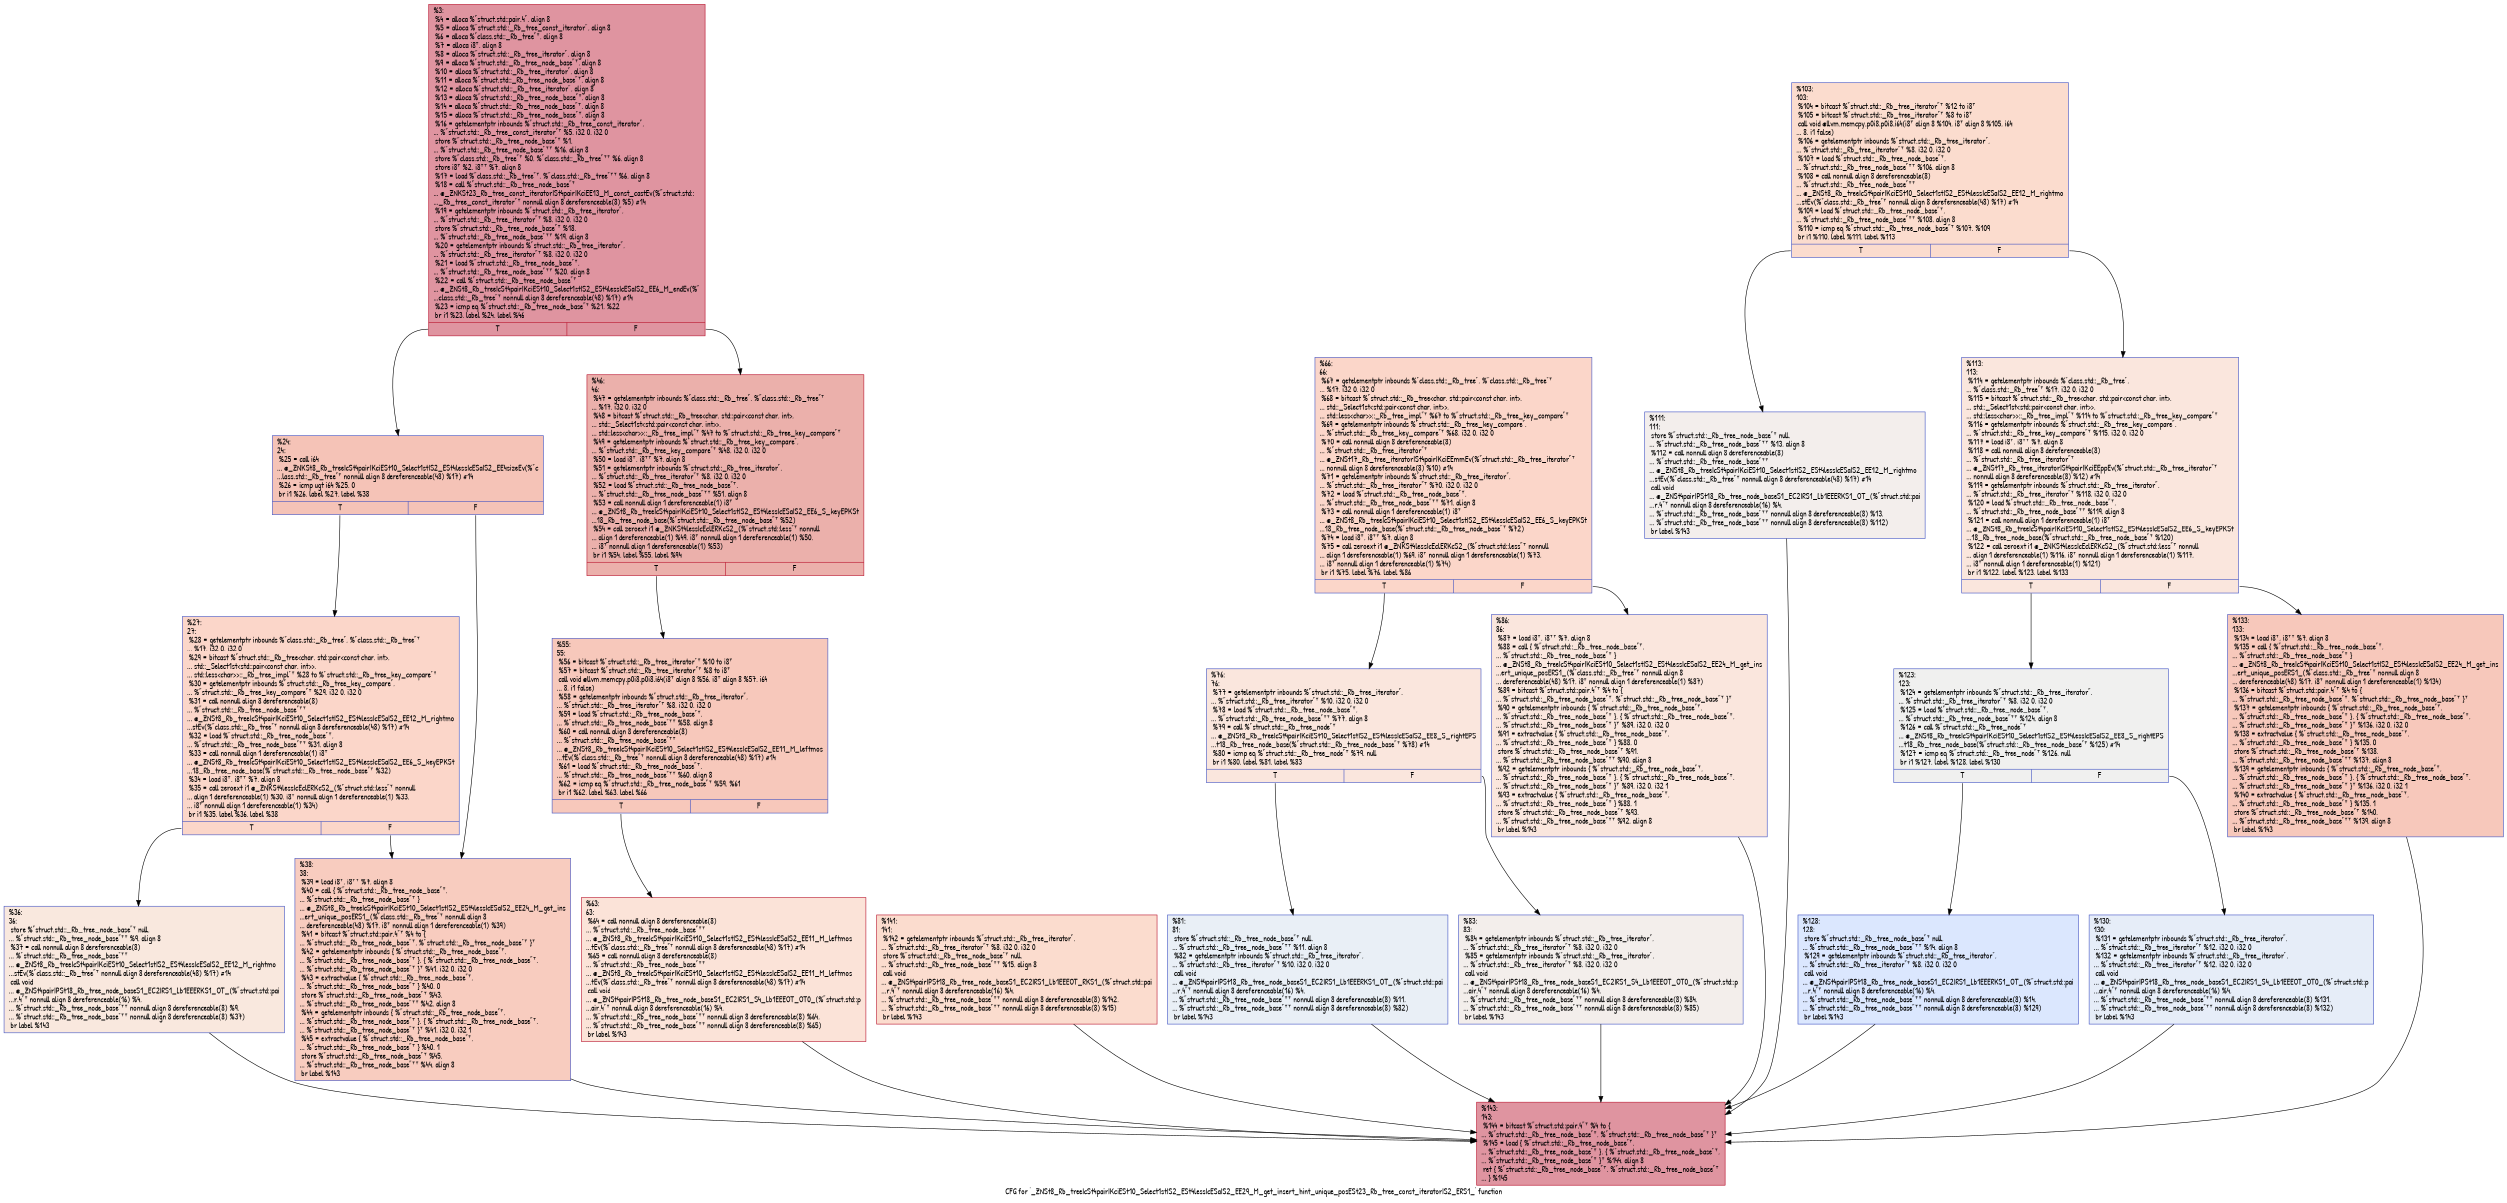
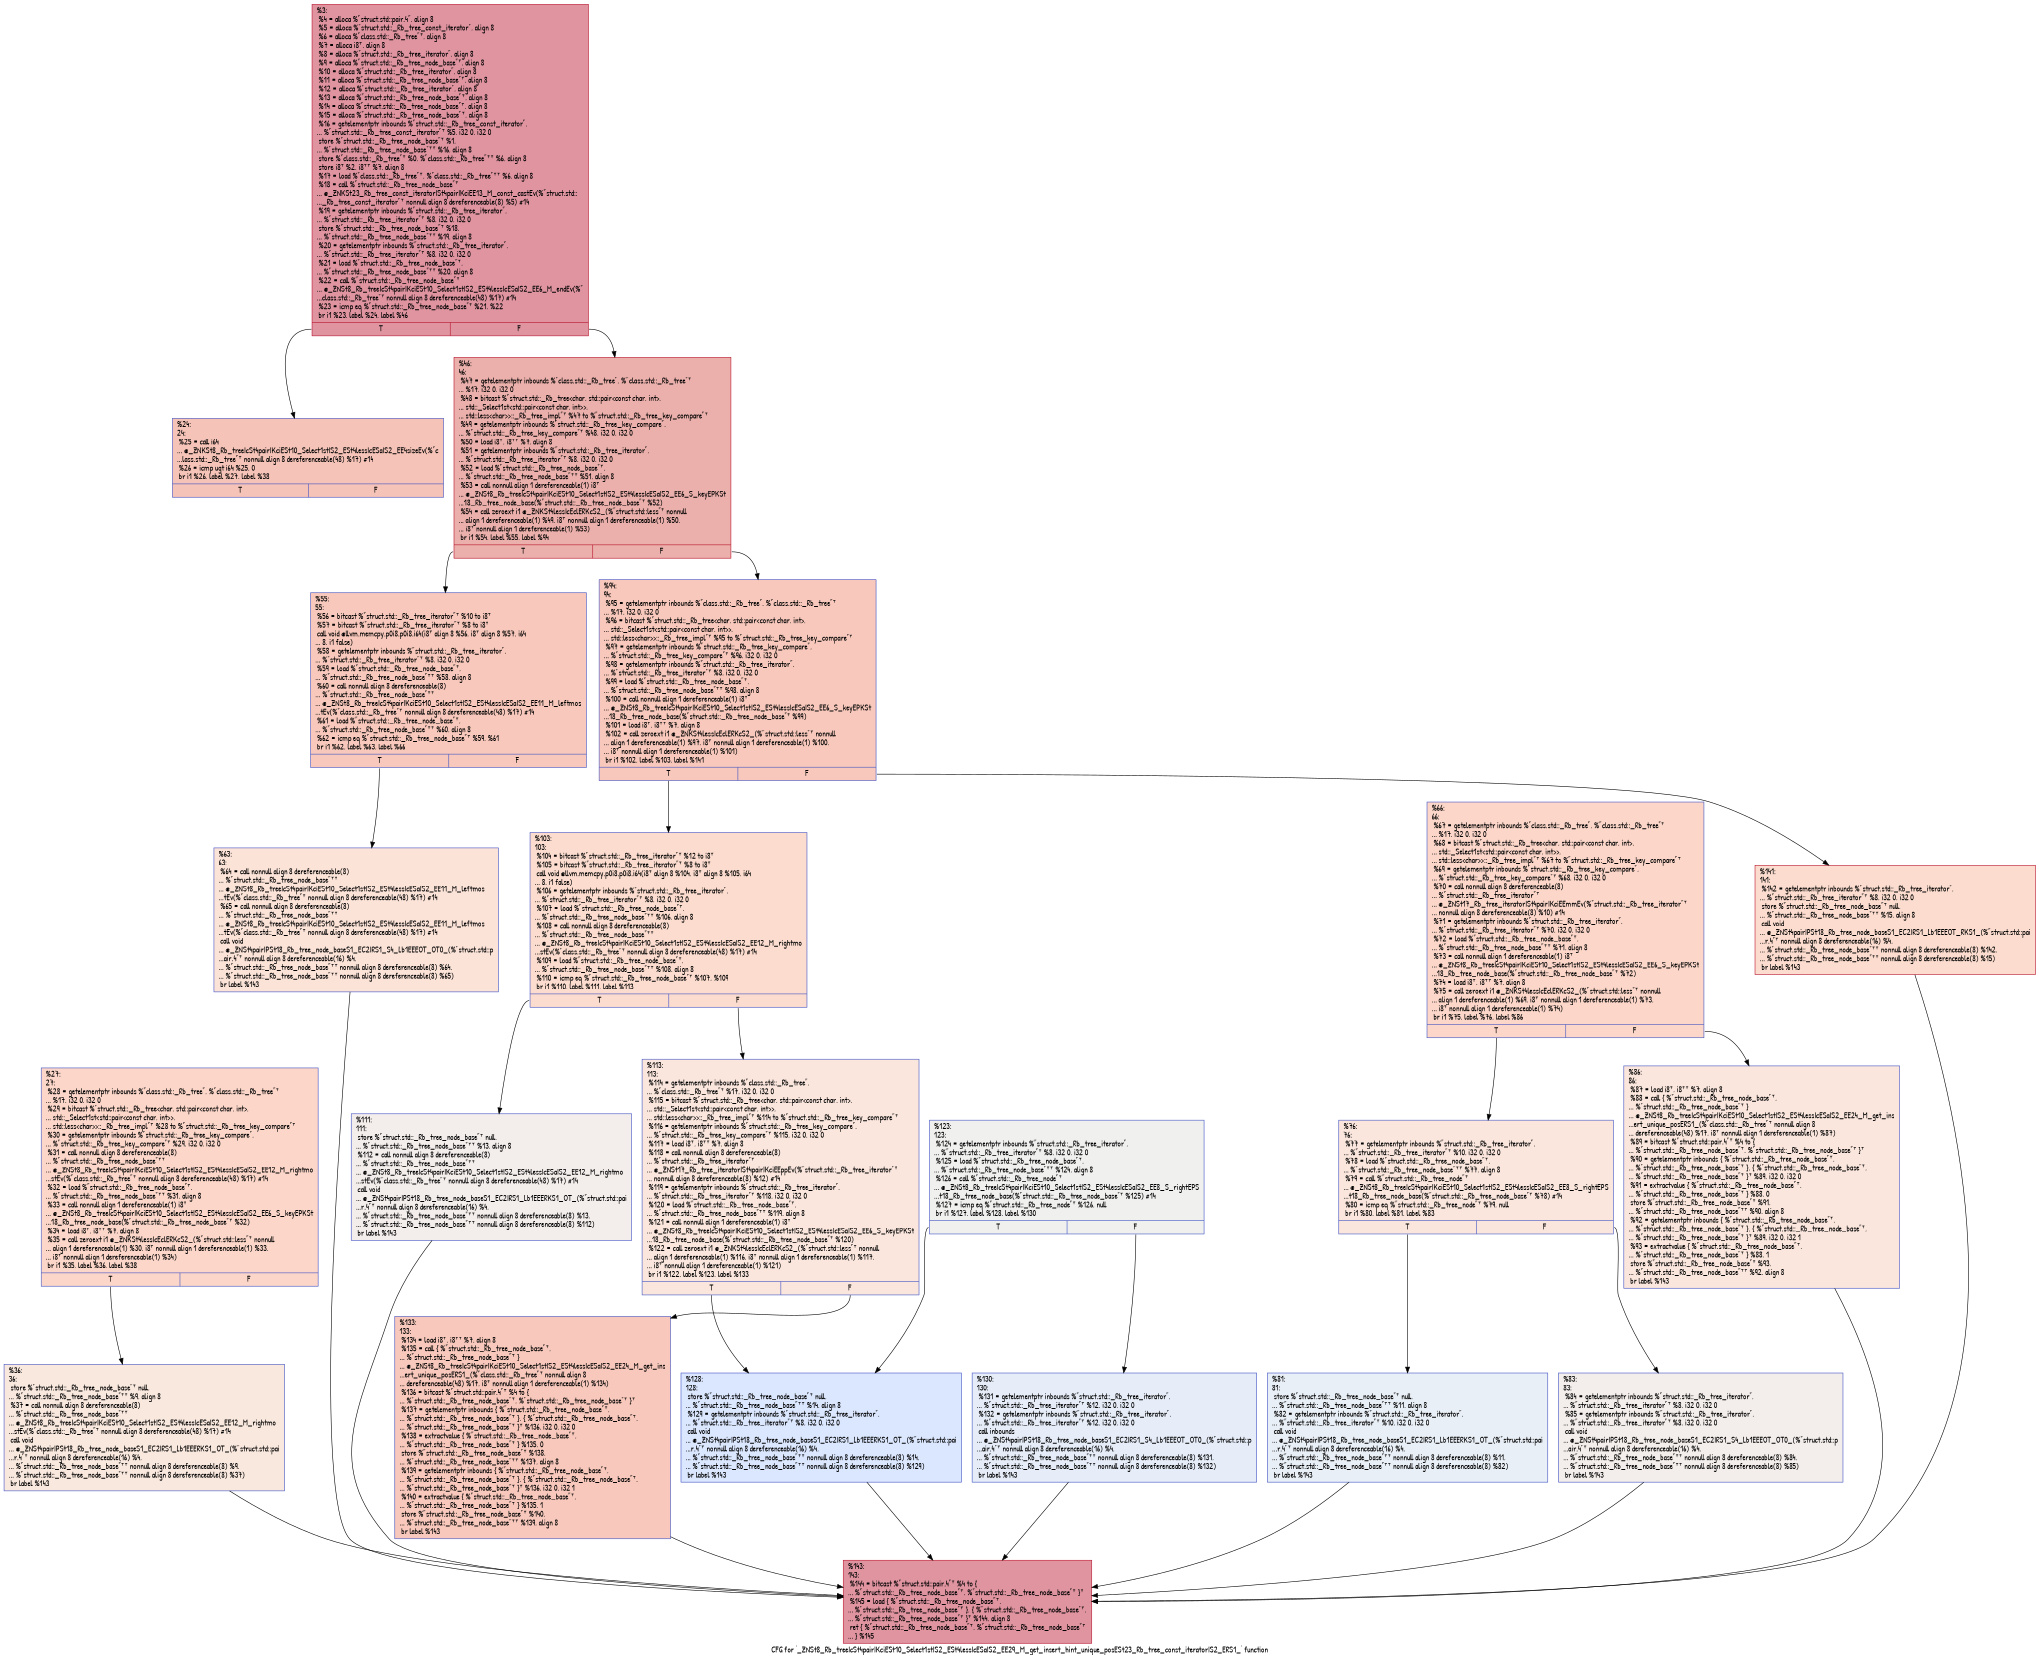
edge "%24:" -> "%27:": removed
edge "%113:" -> "%123:": now "%113:" -> "%128:"
node "%94:": added
node "%38:": removed
node "%63:": color #b70d28ff -> #3d50c3ff
node "%130:": text "call void" -> "call inbounds"
